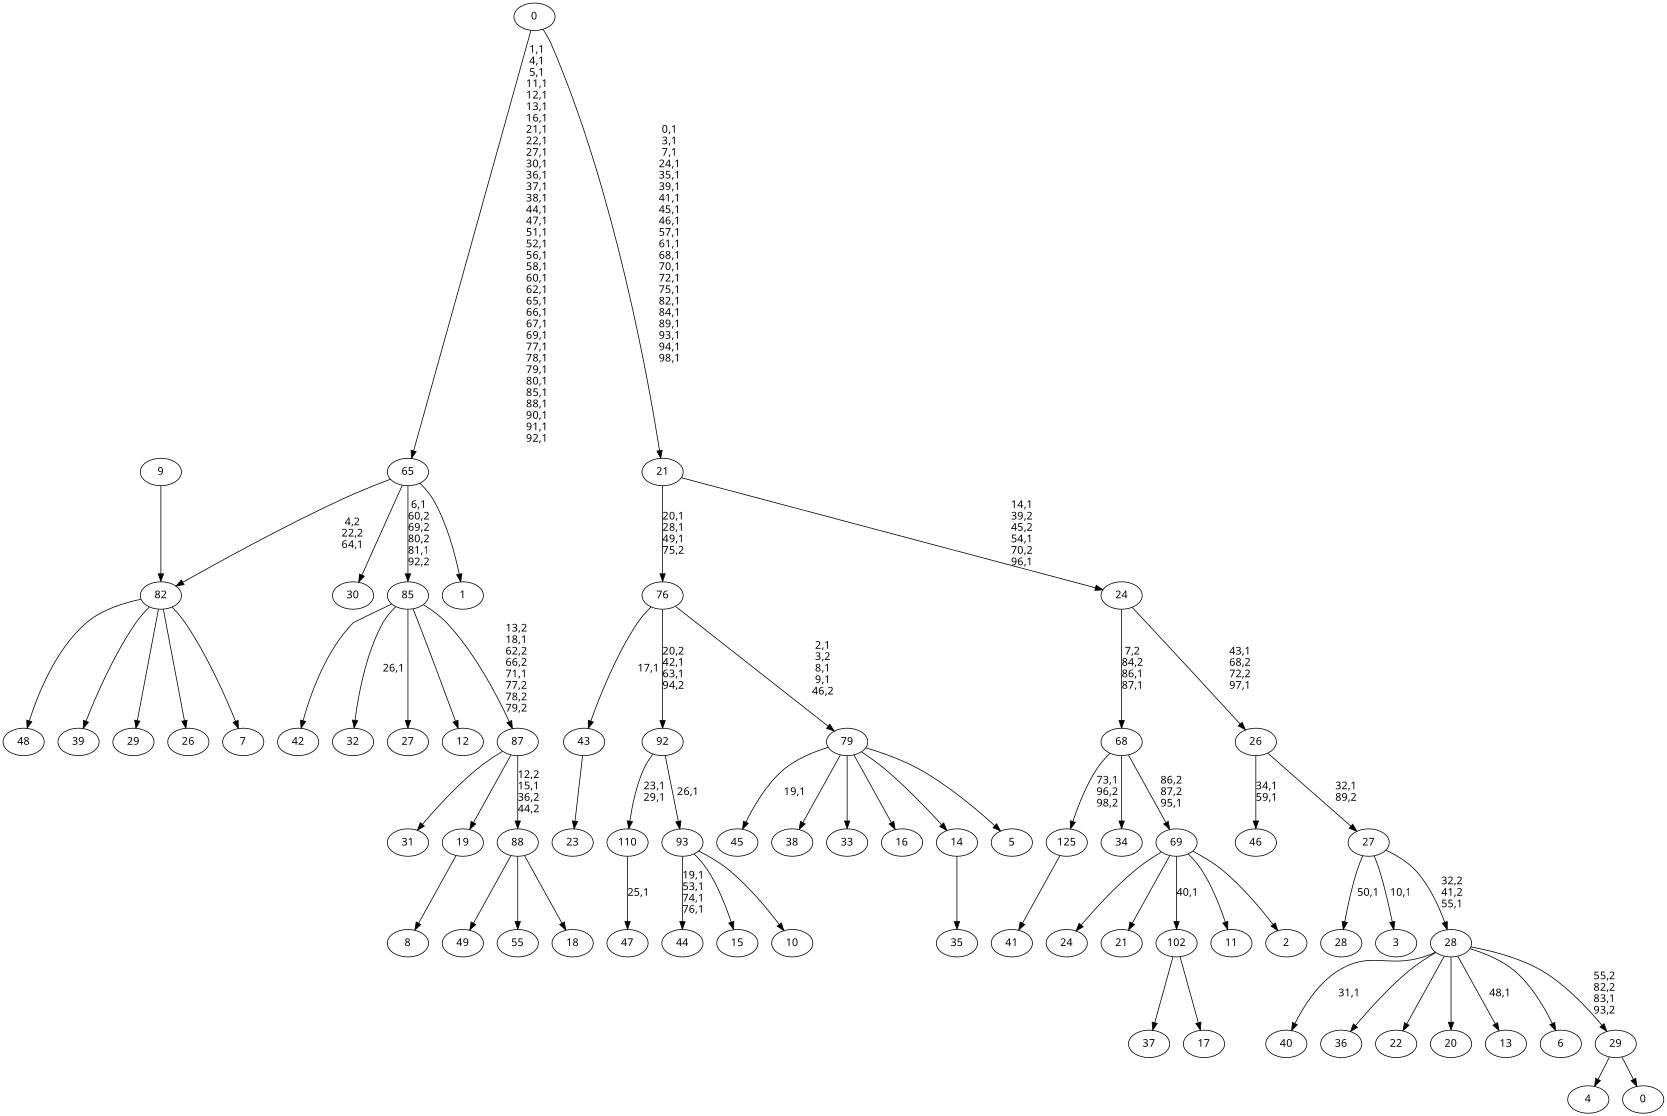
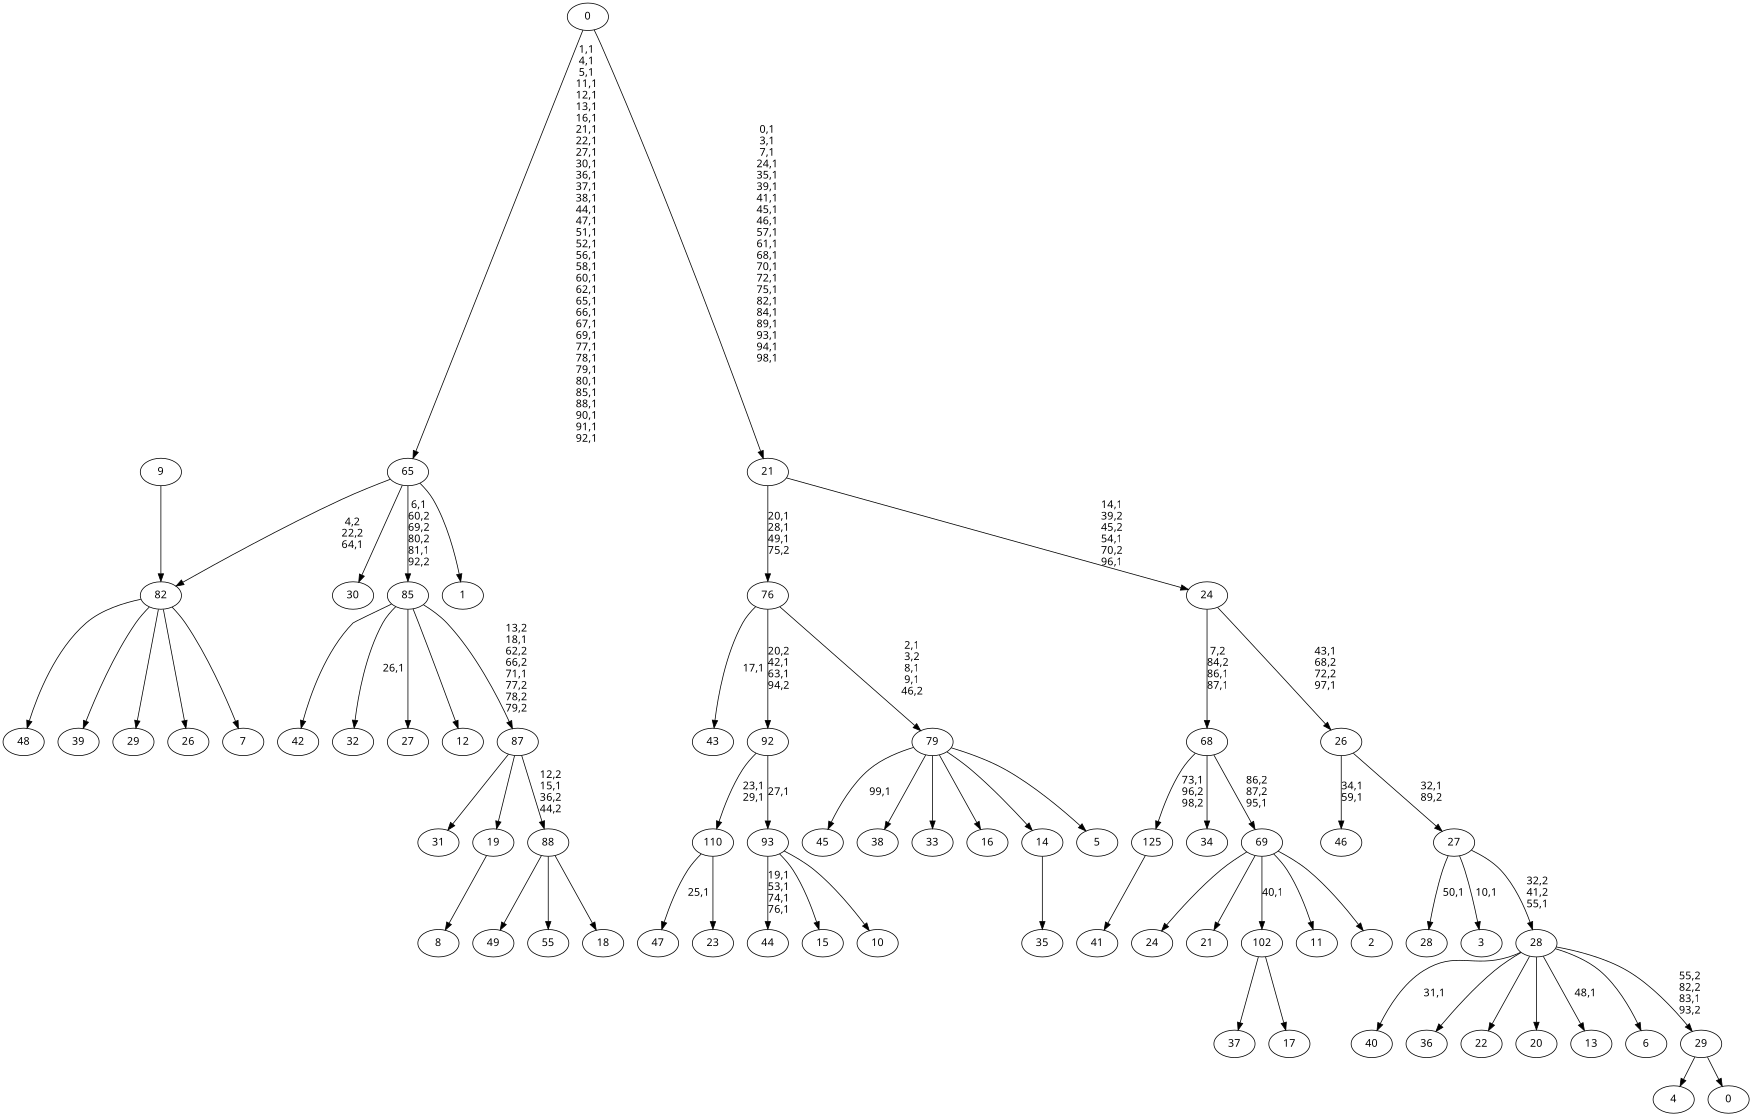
edge "43" -> "23": now "110" -> "23"
edge "92" -> "93": label "26,1" -> "27,1"
edge "79" -> "45": label "19,1" -> "99,1"
